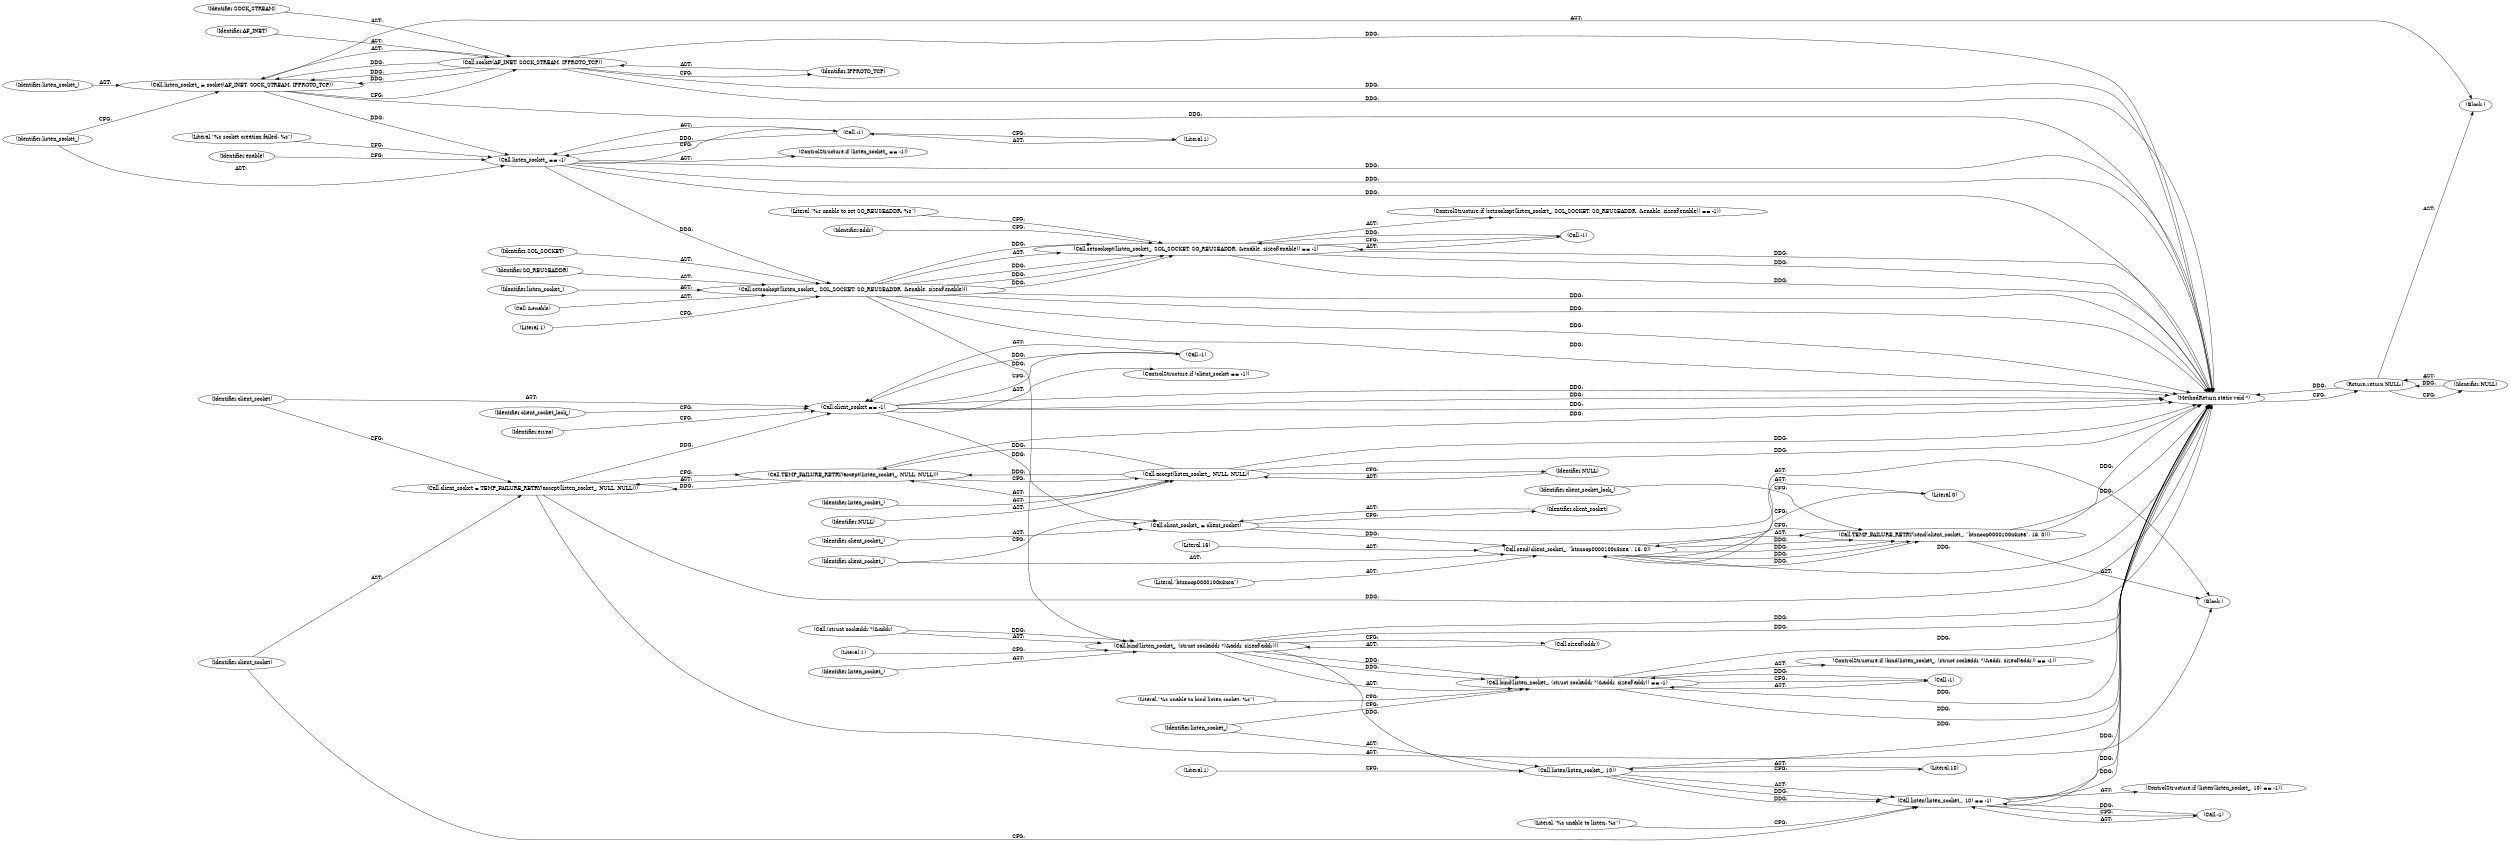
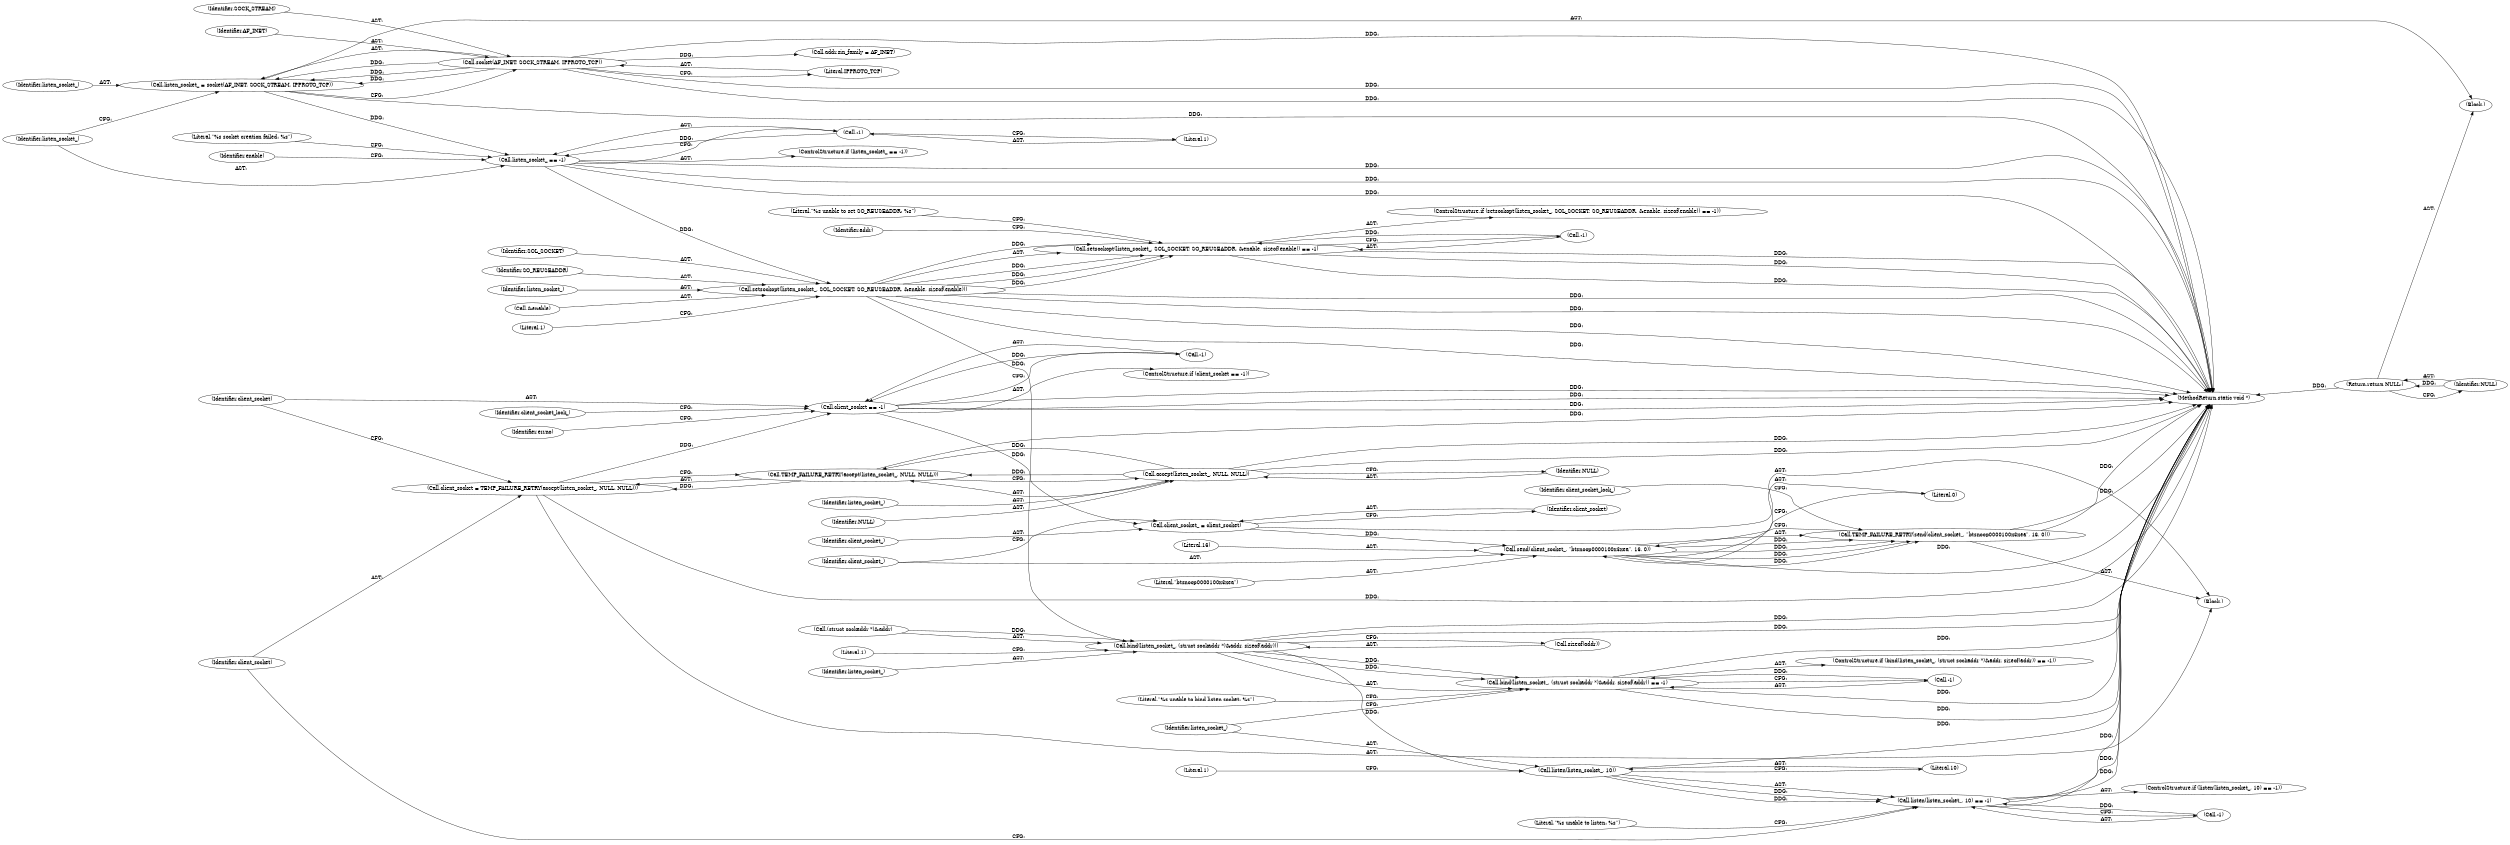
node "(Call,addr.sin_family = AF_INET)": added
node "(Identifier,IPPROTO_TCP)": label "(Identifier,IPPROTO_TCP)" -> "(Literal,IPPROTO_TCP)"
edge "(MethodReturn,static void *)" -> "(Return,return NULL;)": removed, label "CFG:"
